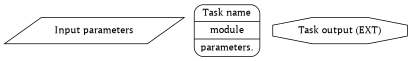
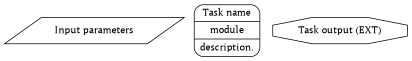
node "Task name": text "parameters." -> "description."
